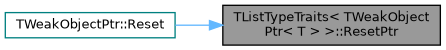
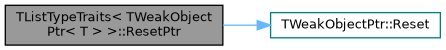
edge "TWeakObjectPtr::Reset" -> "TListTypeTraits< TWeakObject Ptr< T > >::ResetPtr": reversed
